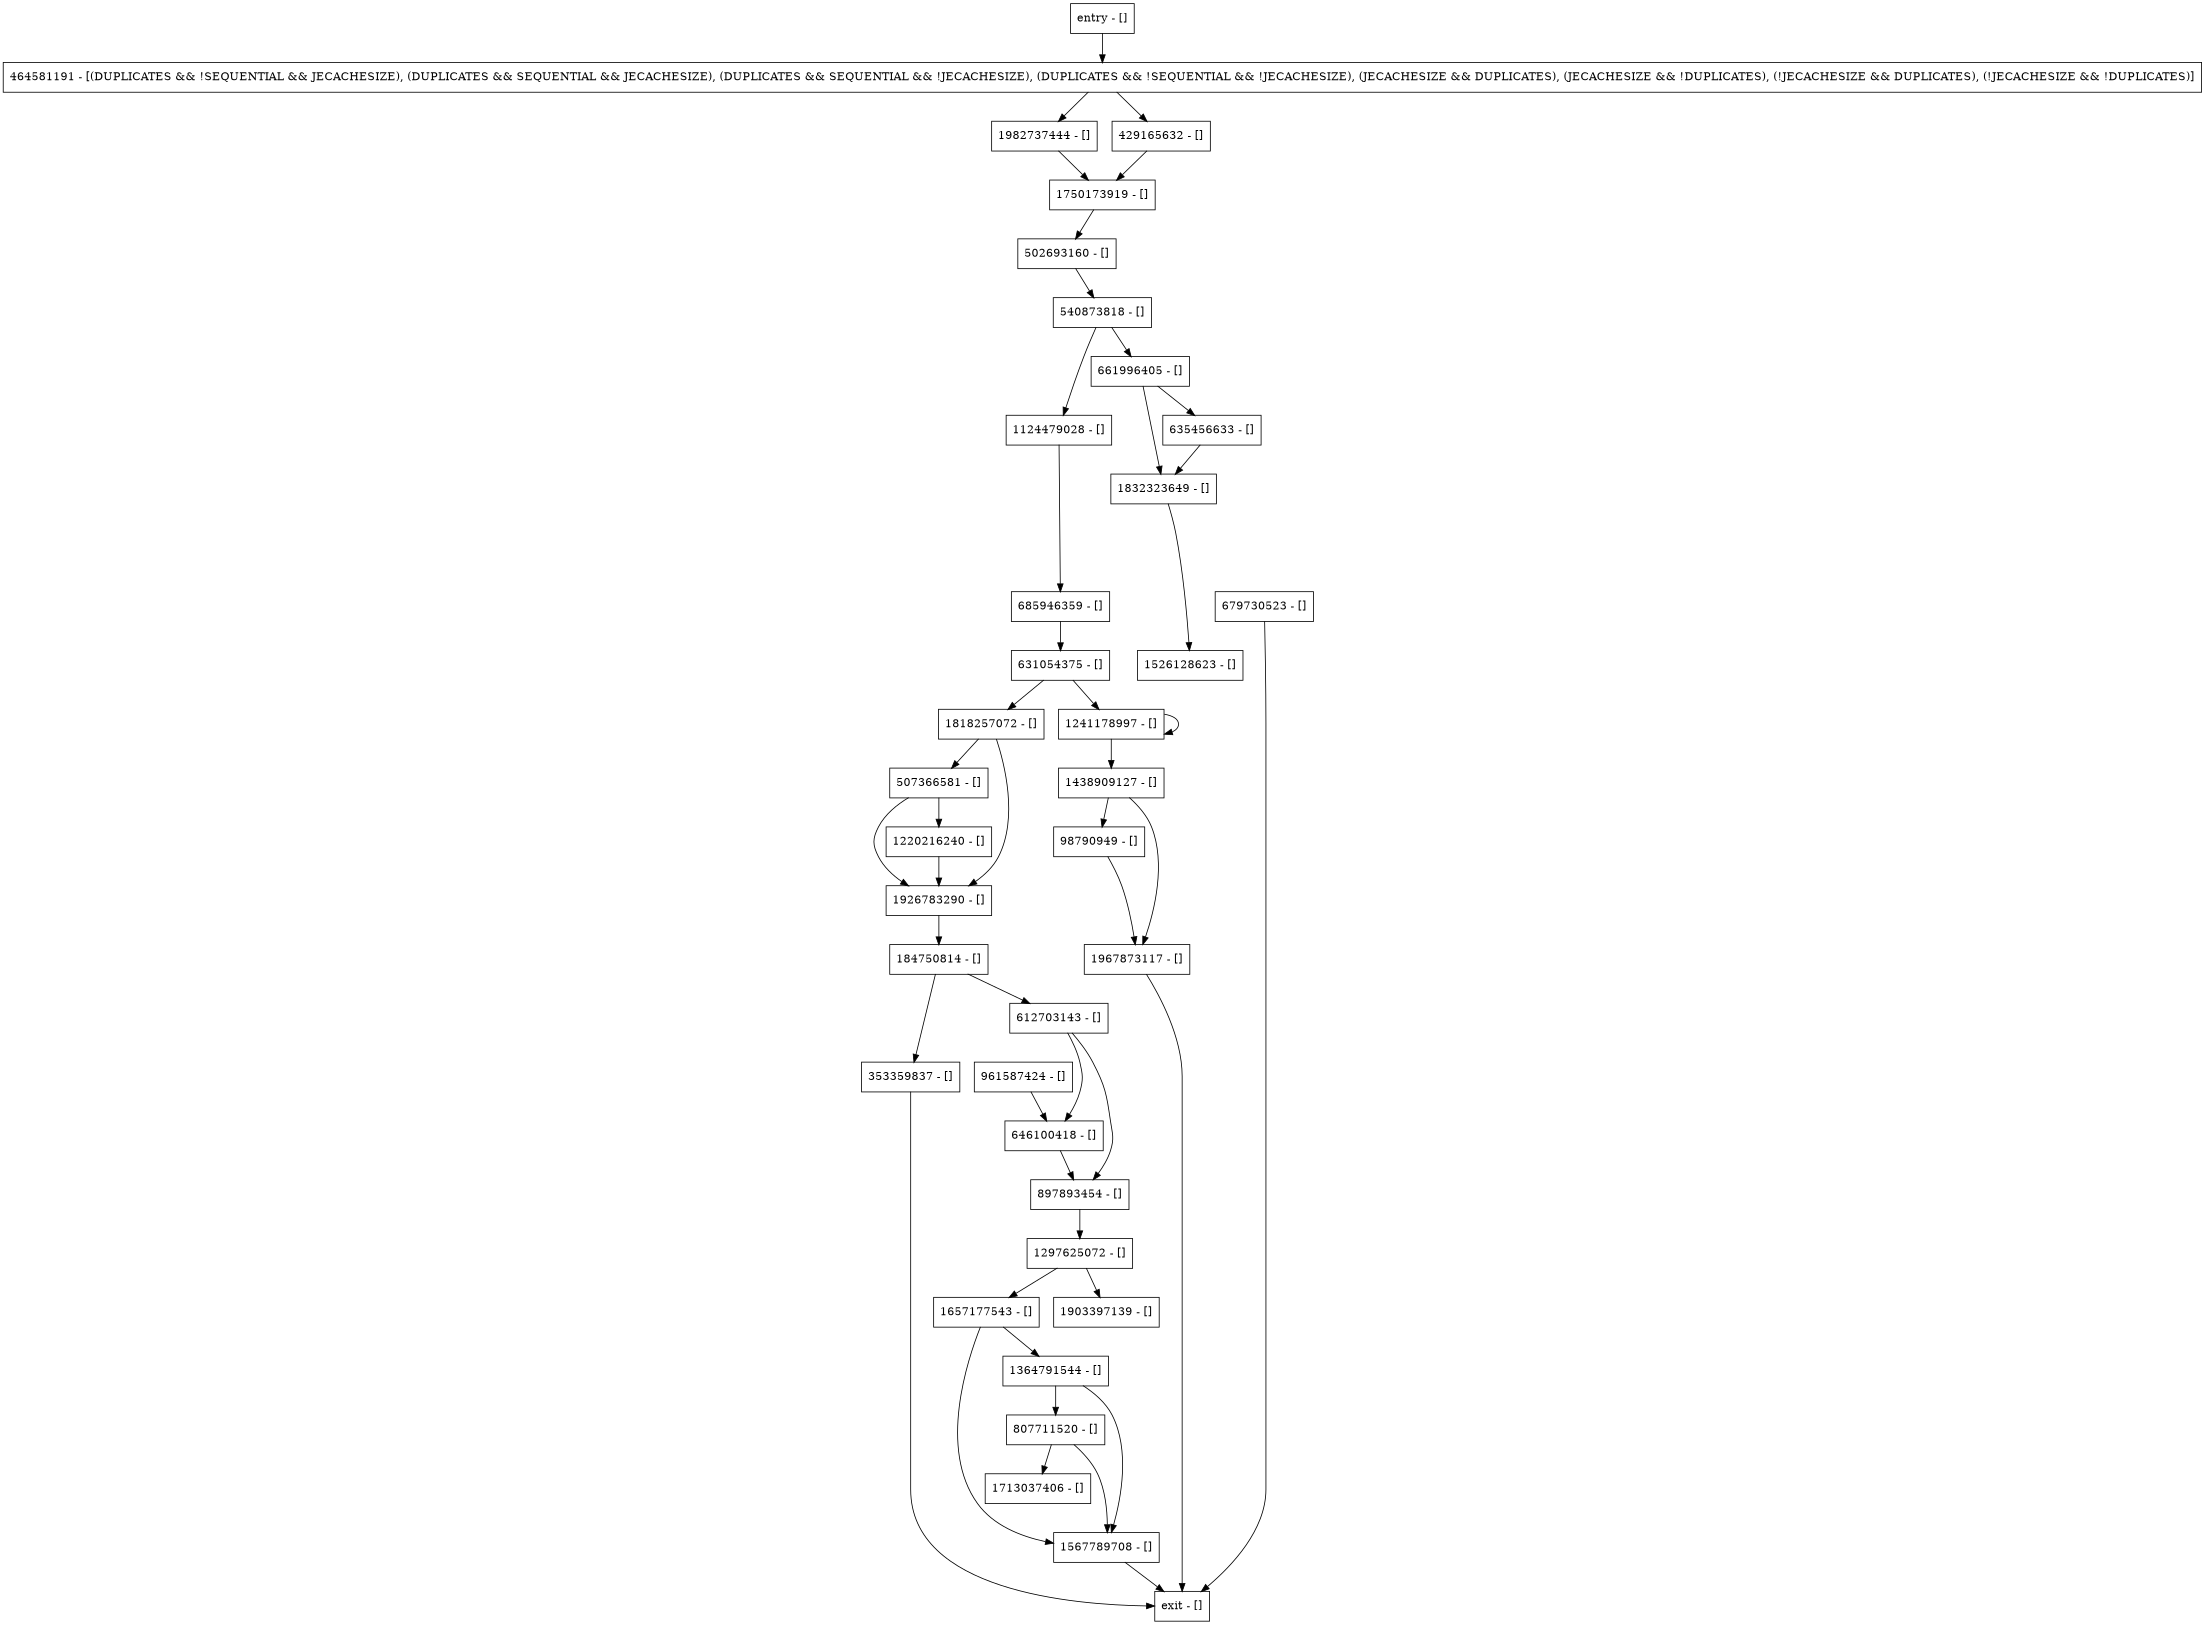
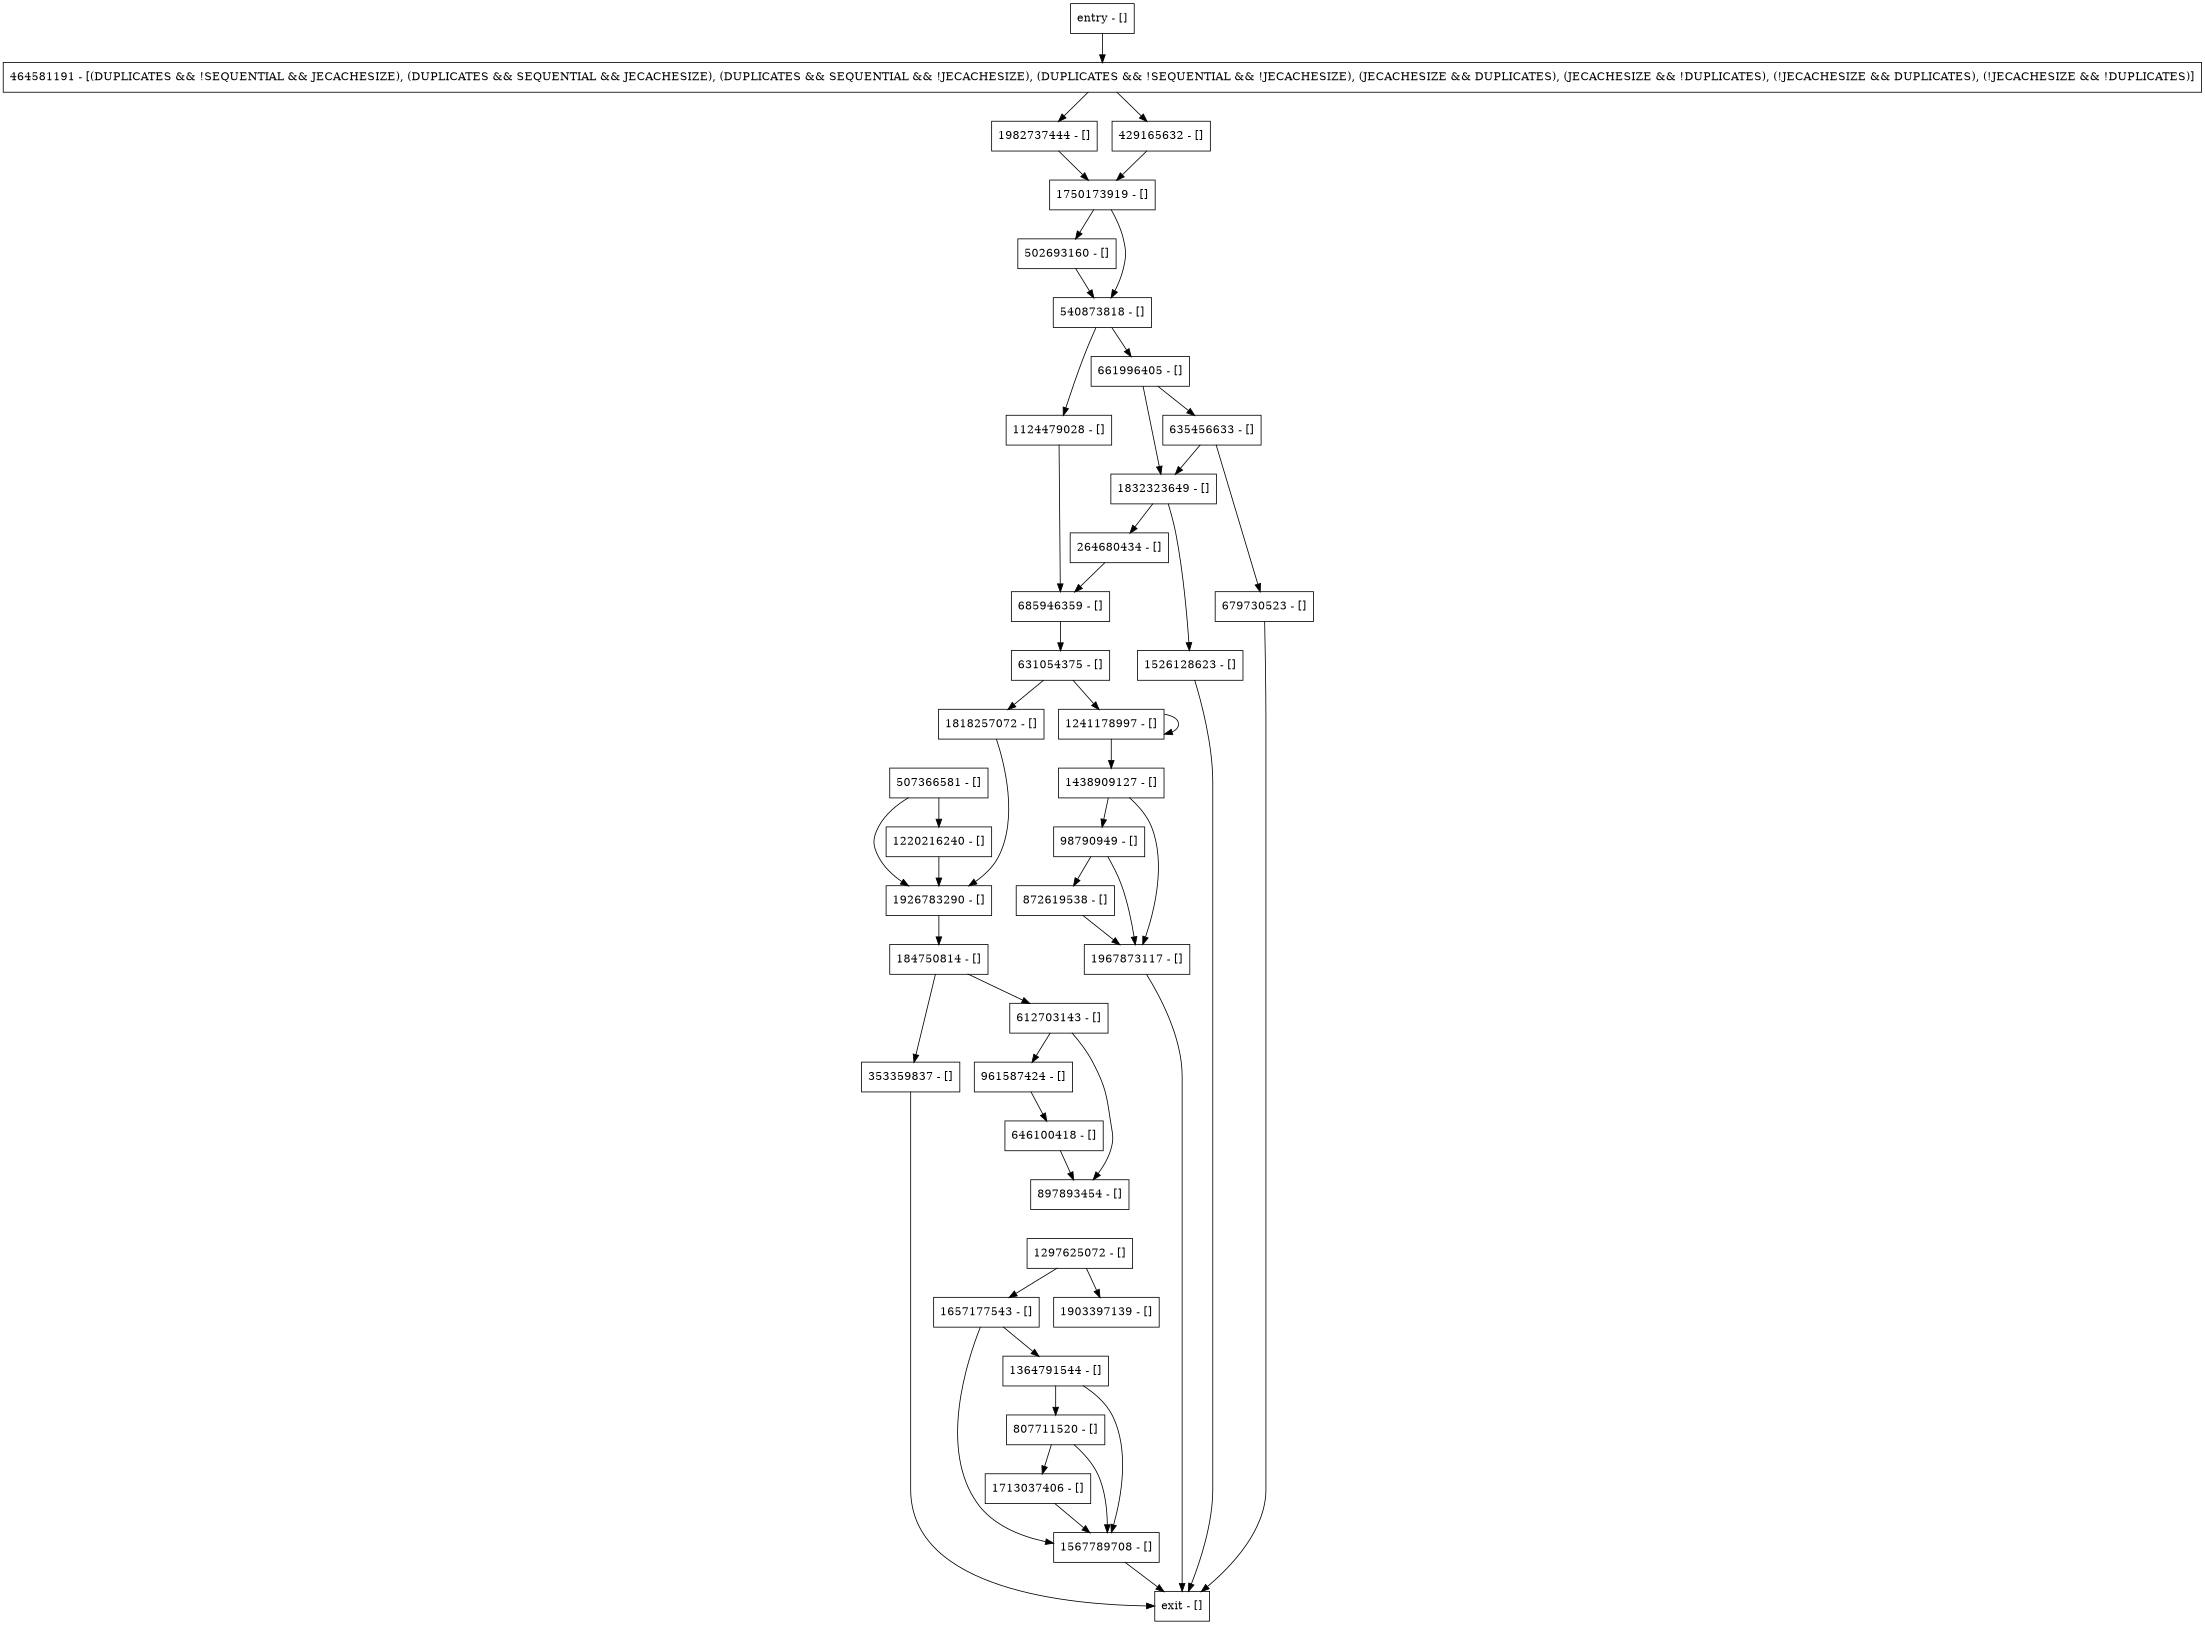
edge "1750173919 - []" -> "540873818 - []": added
edge "635456633 - []" -> "679730523 - []": added
node "264680434 - []": added
edge "1818257072 - []" -> "507366581 - []": removed
node "872619538 - []": added
edge "612703143 - []" -> "646100418 - []": now "612703143 - []" -> "961587424 - []"
edge "1526128623 - []" -> "exit - []": added
edge "897893454 - []" -> "1297625072 - []": removed
edge "1713037406 - []" -> "1567789708 - []": added
